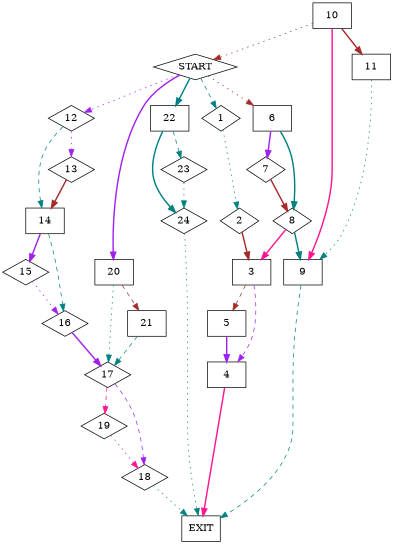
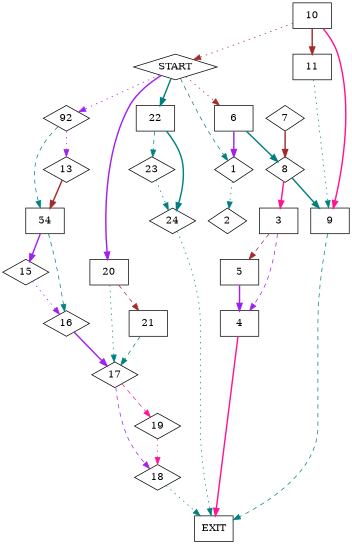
node "12": label "12" -> "92"
edge "6" -> "7": now "6" -> "1"
node "14": label "14" -> "54"
edge "2" -> "3": removed
